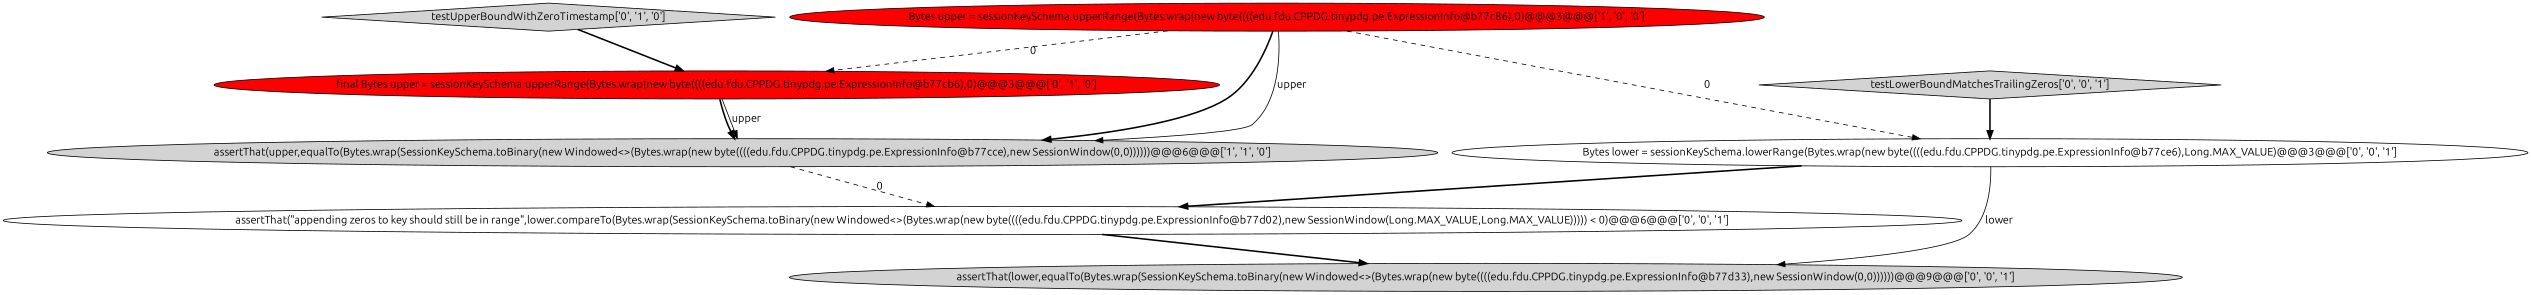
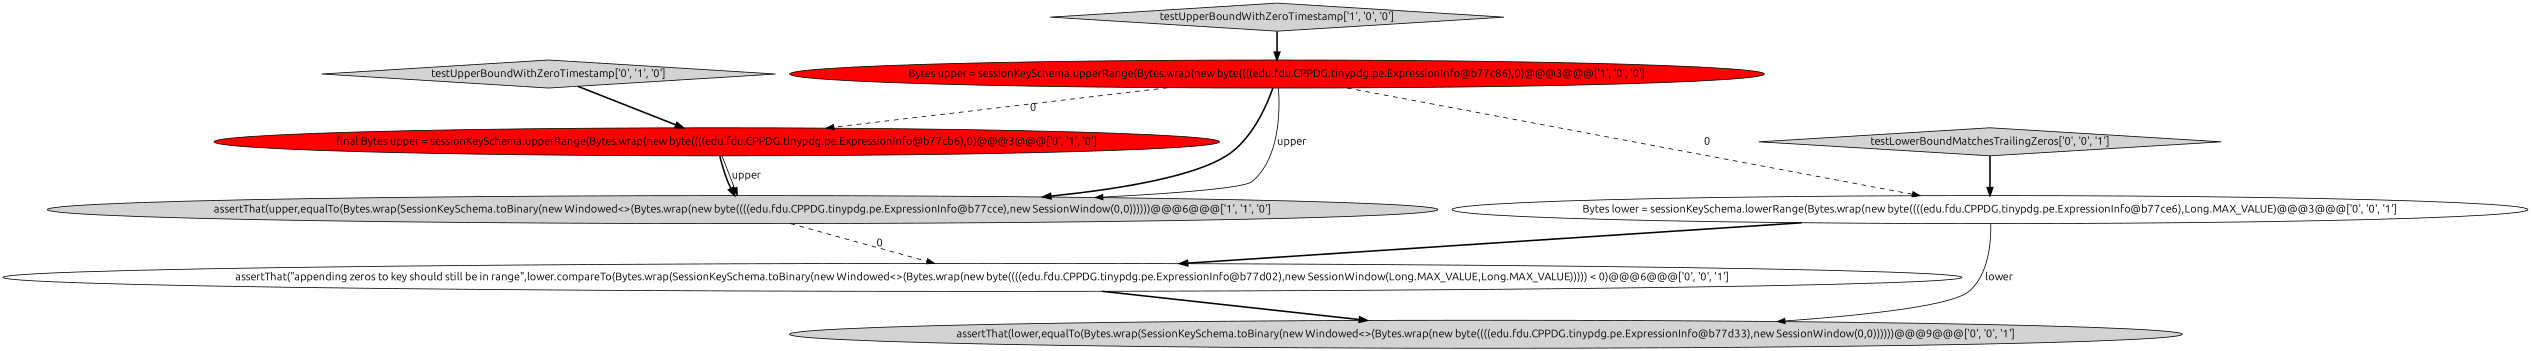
node "testUpperBoundWithZeroTimestamp['1', '0', '0']": added
